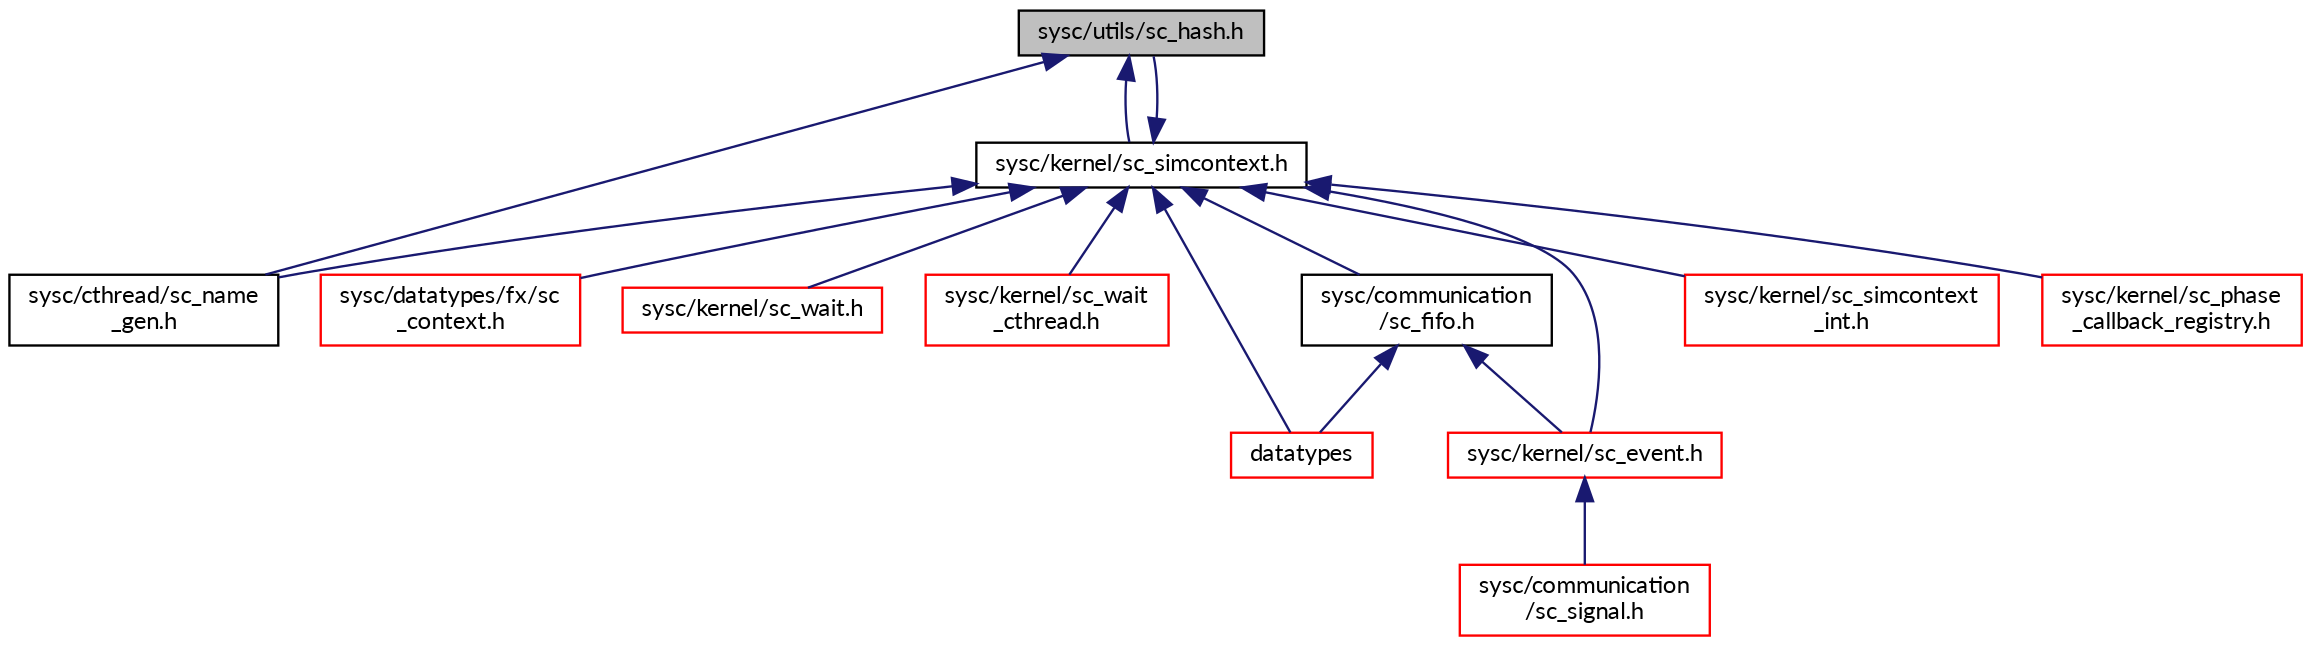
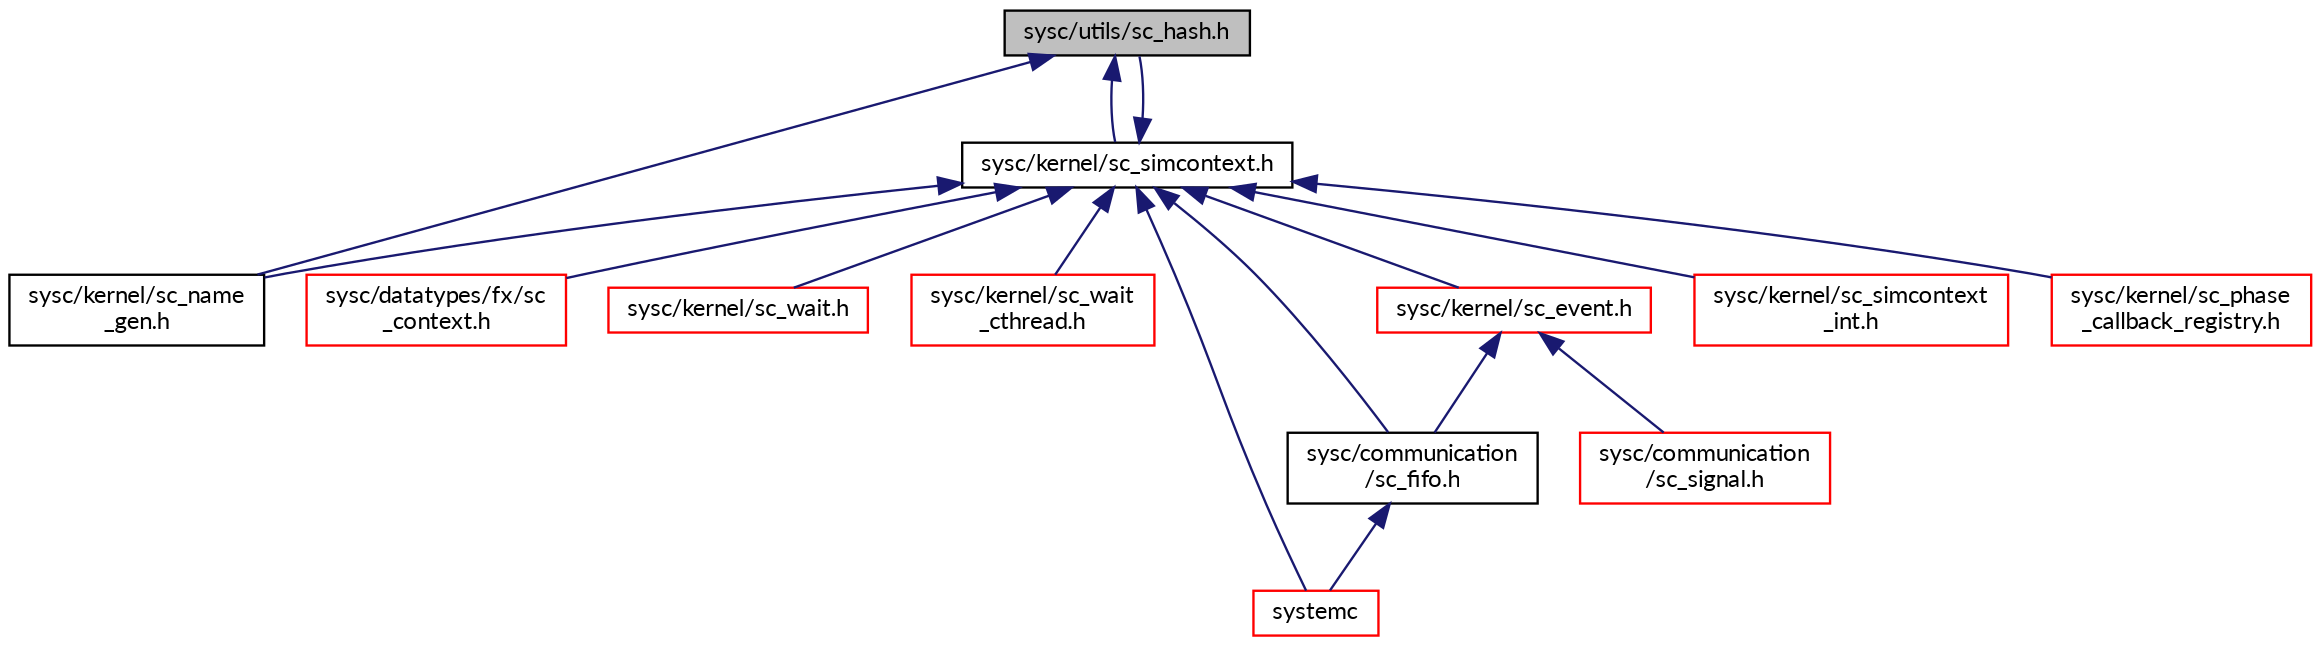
node "sysc/cthread/sc_name _gen.h": label "sysc/cthread/sc_name _gen.h" -> "sysc/kernel/sc_name _gen.h"
edge "sysc/kernel/sc_event.h" -> "sysc/communication /sc_fifo.h": reversed
node "datatypes": label "datatypes" -> "systemc"
